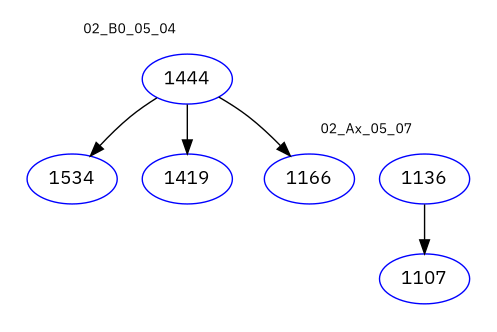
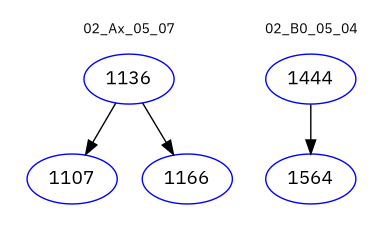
edge "1444" -> "1166": now "1136" -> "1166"
node "1534": label "1534" -> "1564"
node "1419": removed
